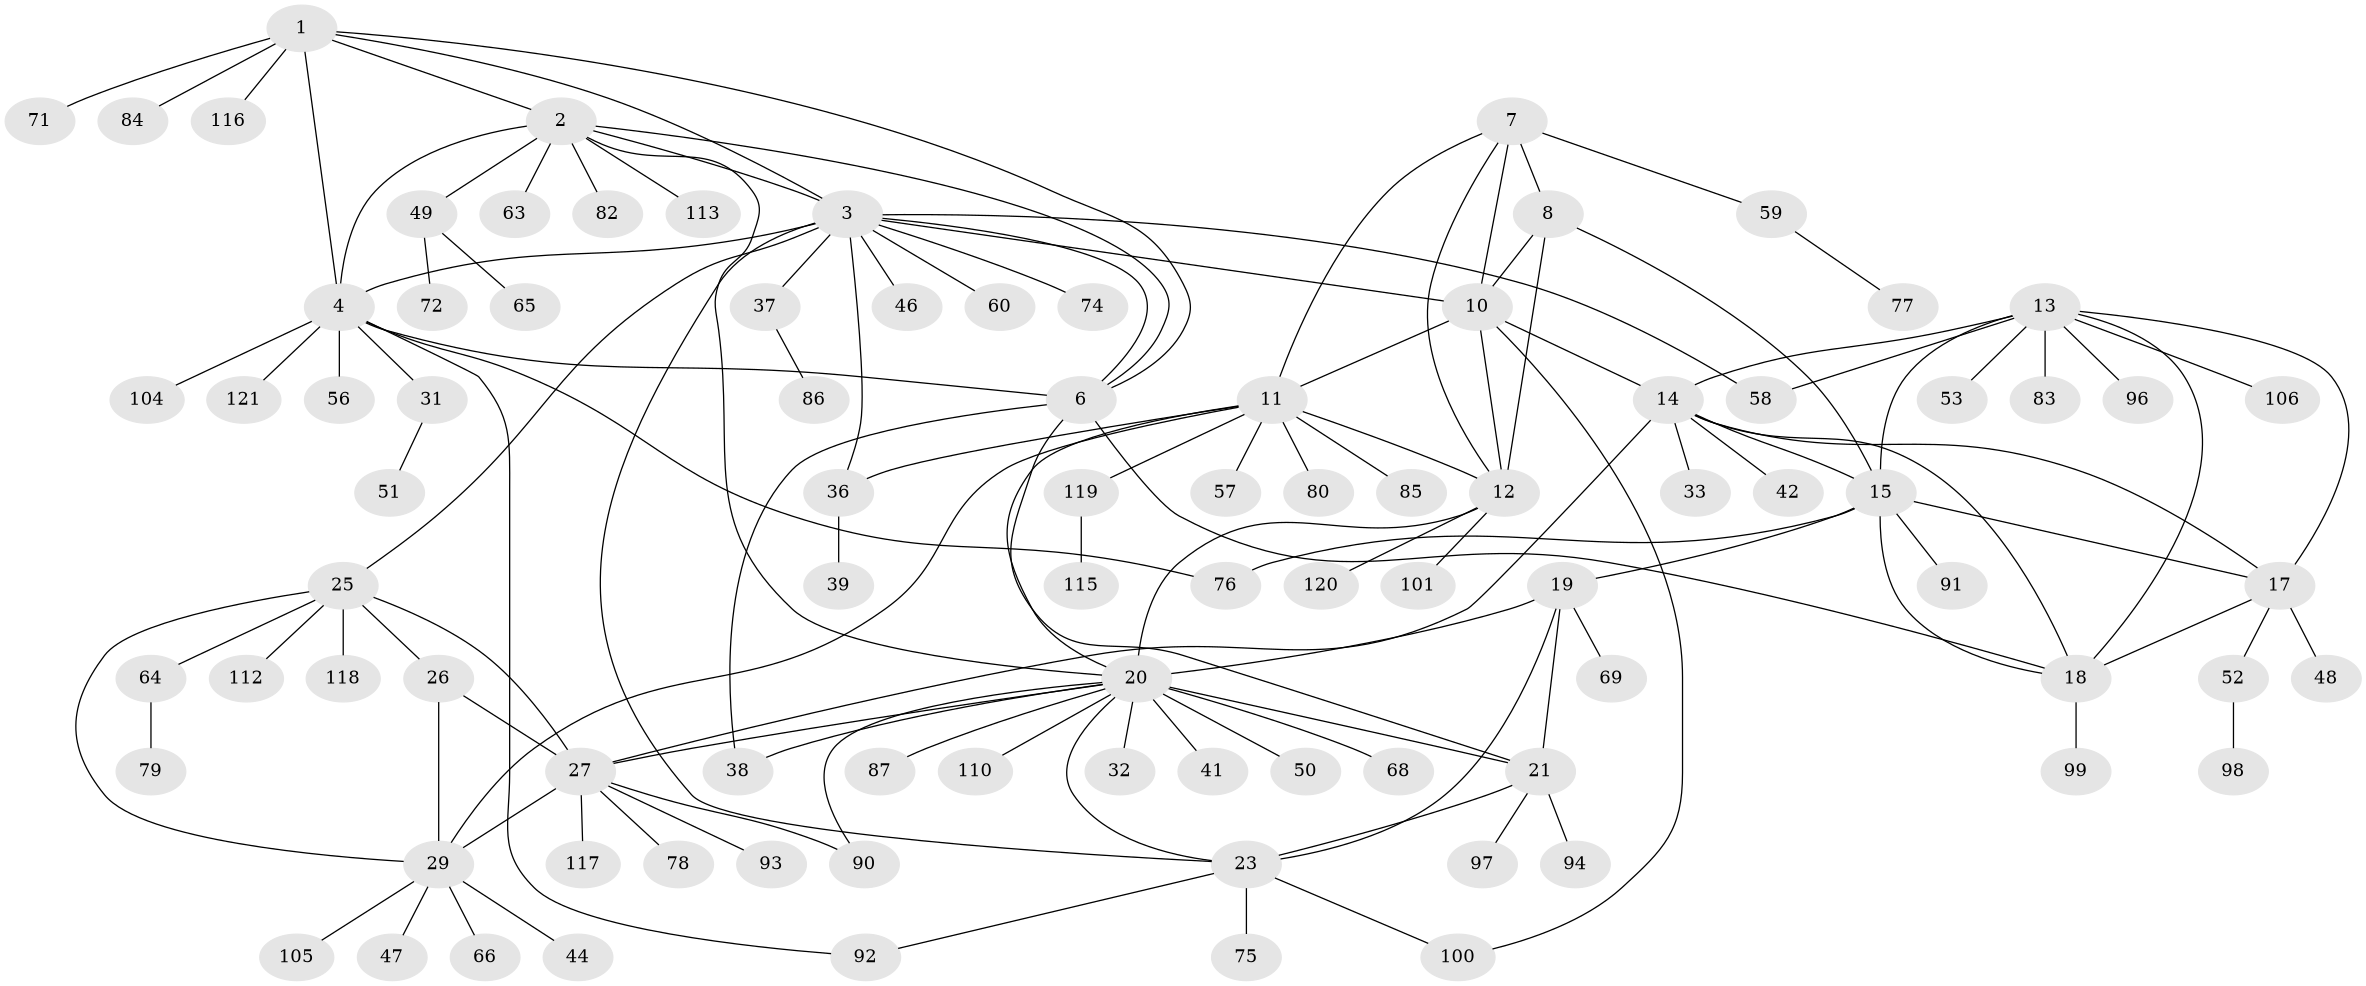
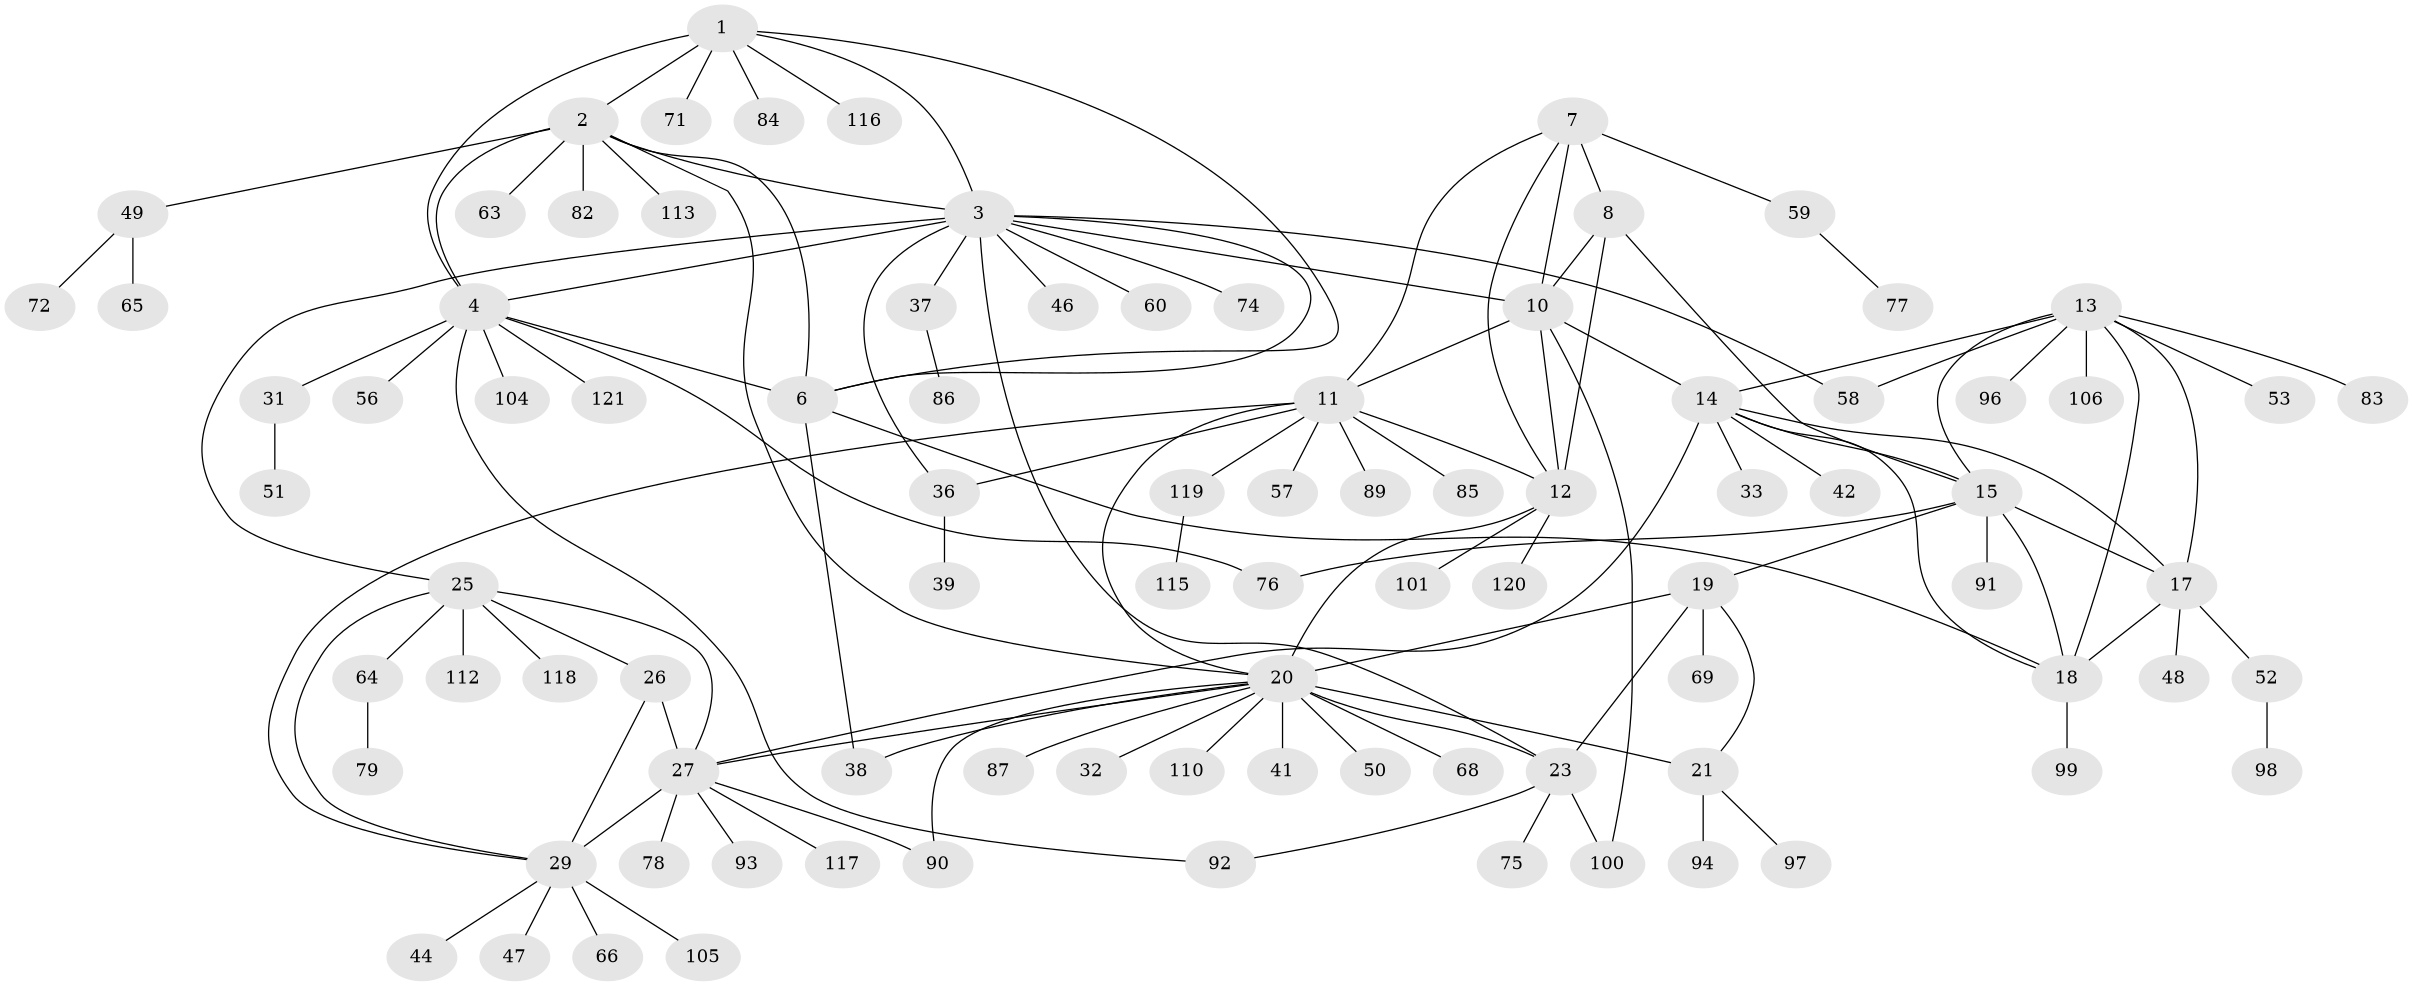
node "80": label "80" -> "89"
edge "6" -- "21": removed
edge "21" -- "23": removed
